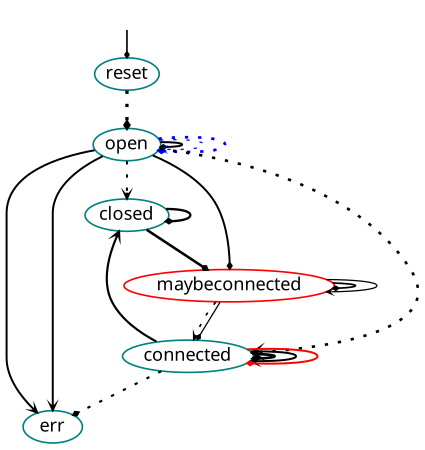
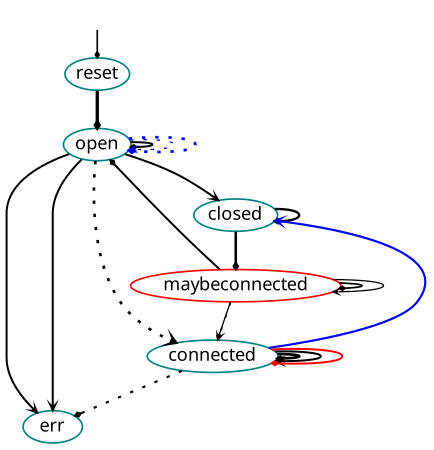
edge "reset" -> "open": style dotted -> solid
edge "open" -> "closed": style dotted -> solid
edge "open" -> "maybeconnected": reversed
edge "connected" -> "closed": color black -> blue
